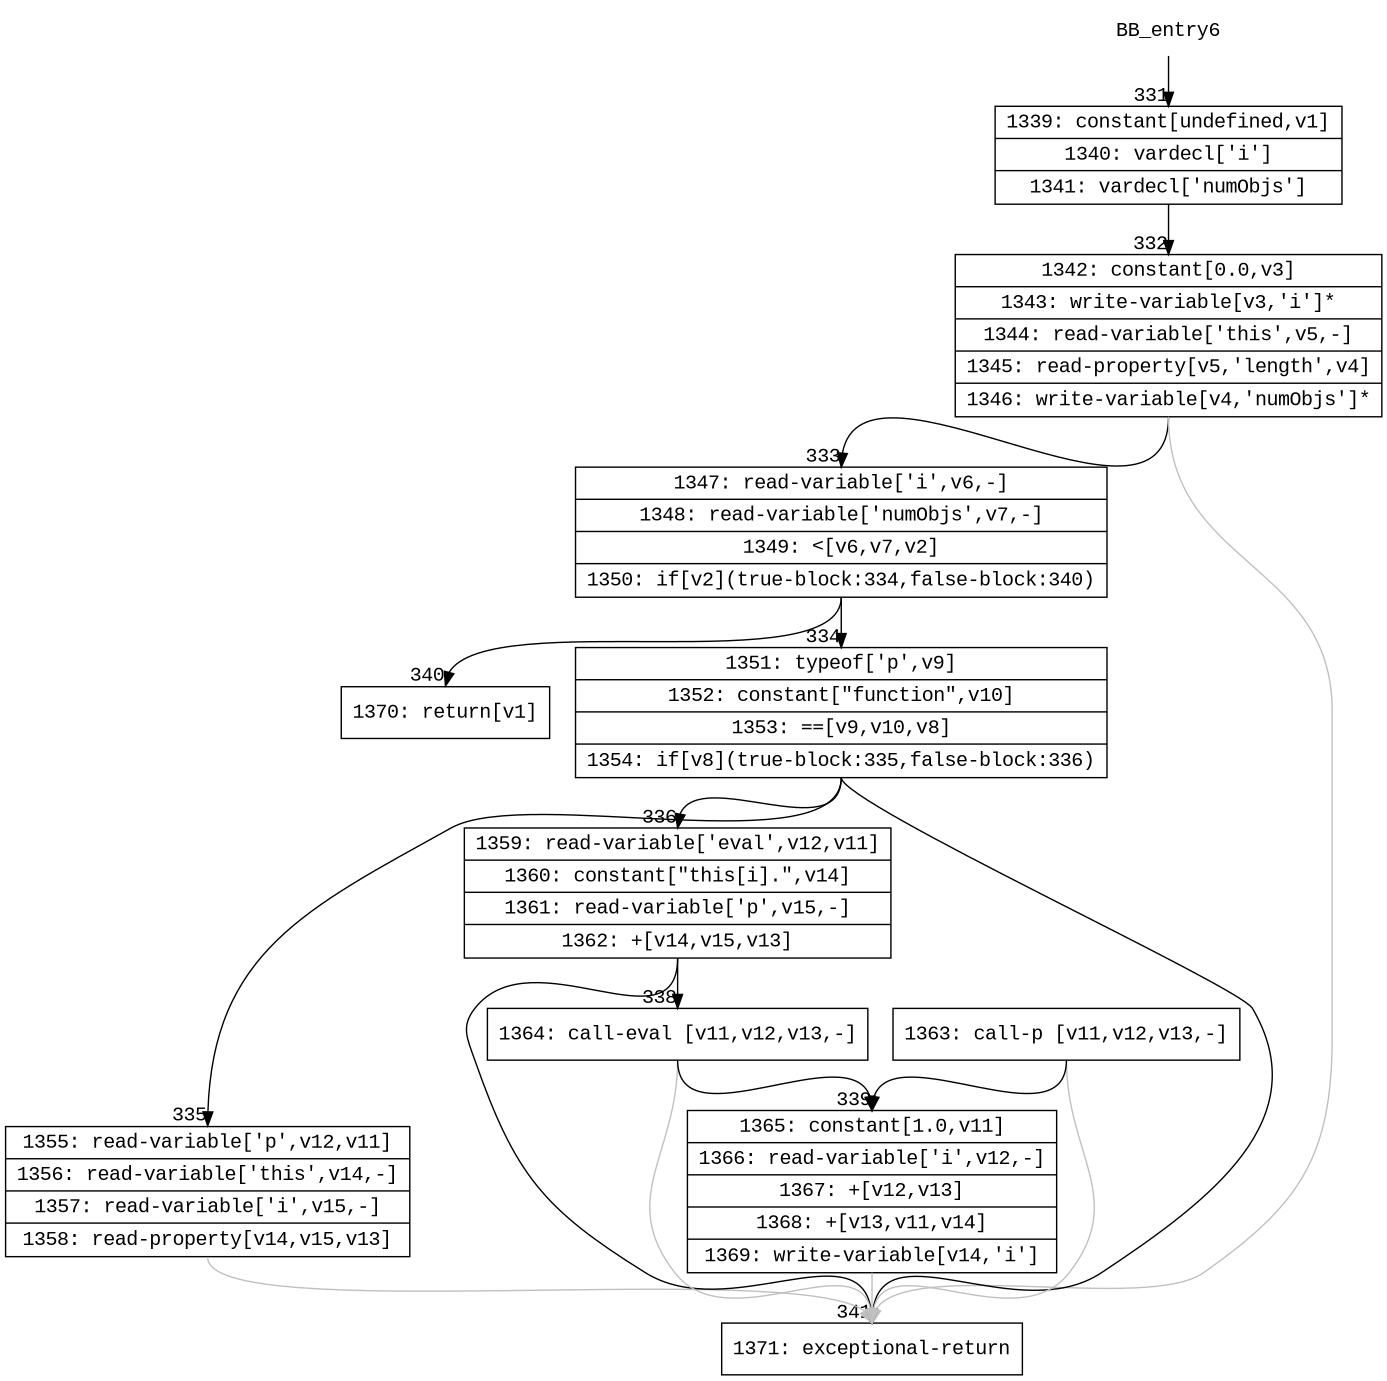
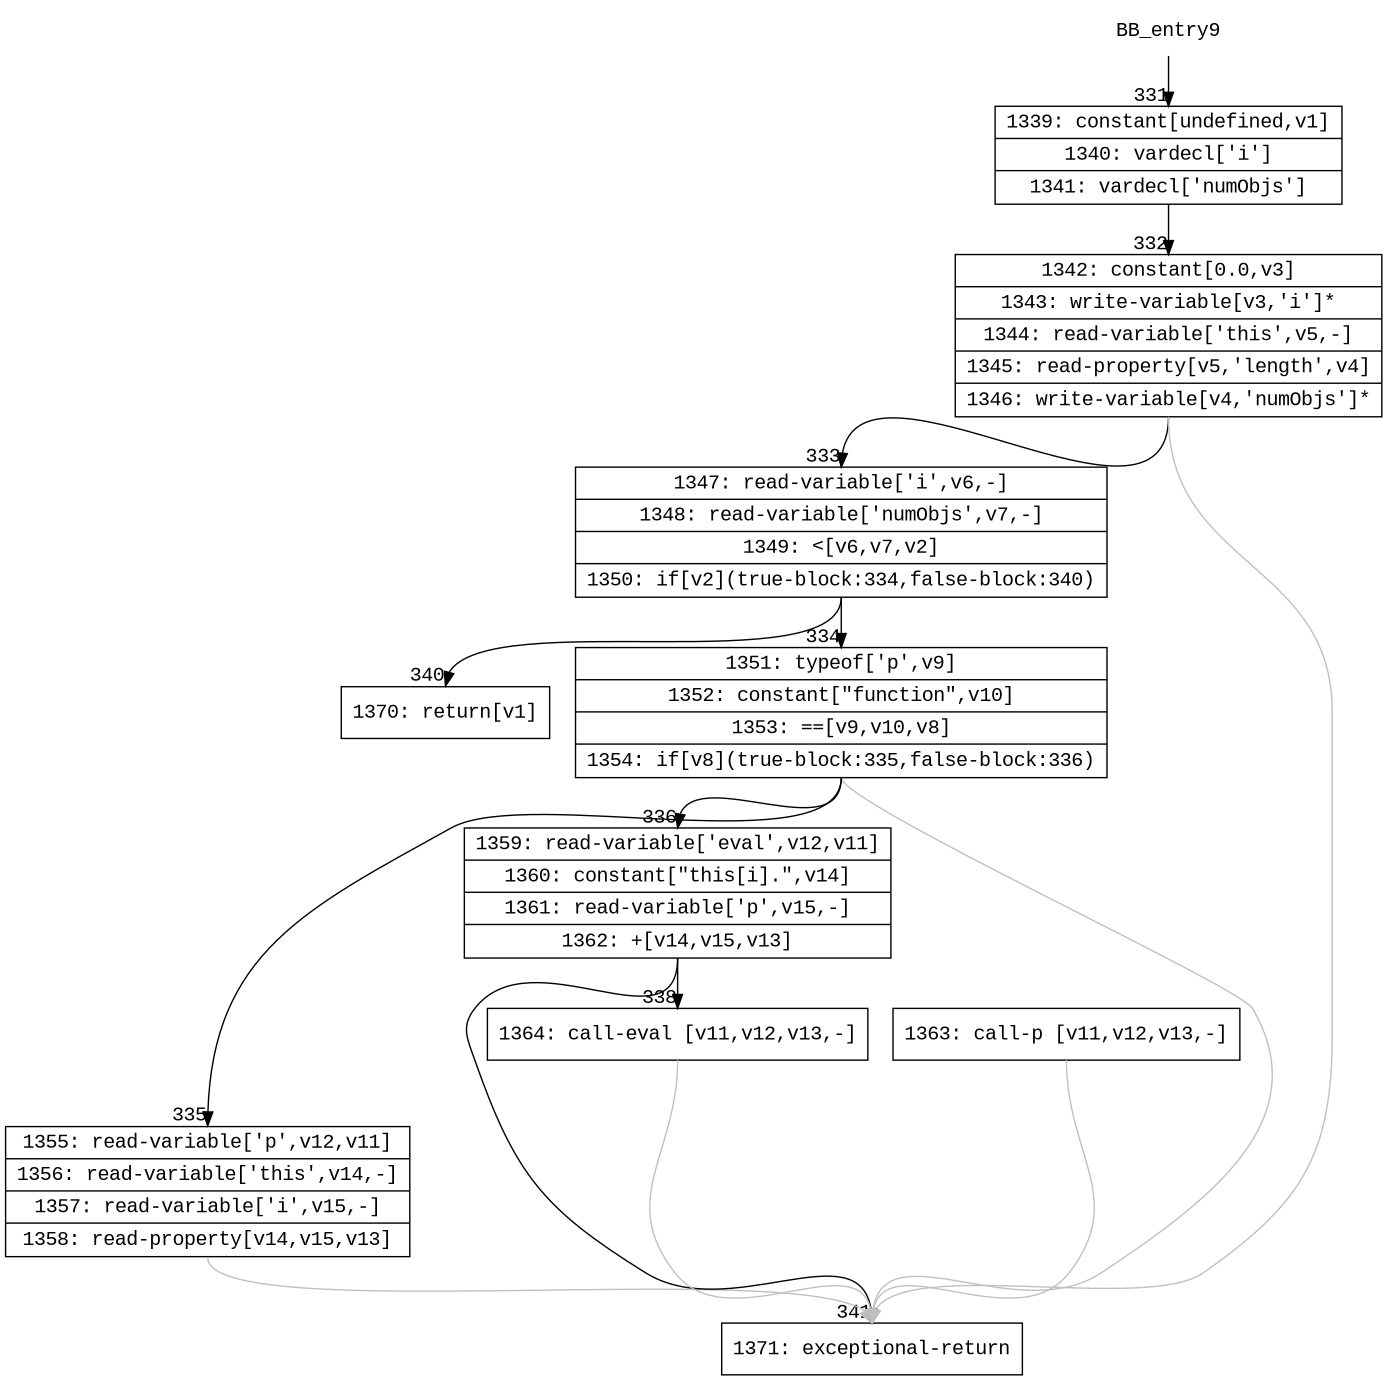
node "BB_entry6": label "BB_entry6" -> "BB_entry9"
edge "1351: typeof['p',v9]" -> "1371: exceptional-return": color black -> gray
node "1365: constant[1.0,v11]": removed
